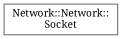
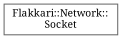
node "Network::Network:: Socket": label "Network::Network:: Socket" -> "Flakkari::Network:: Socket"
